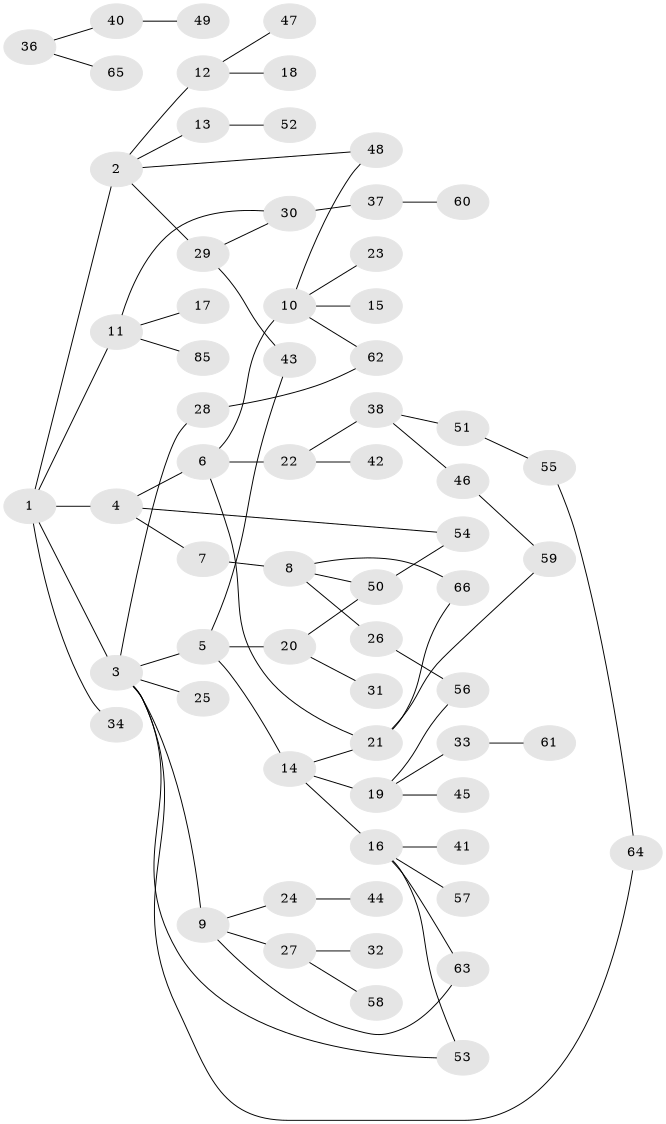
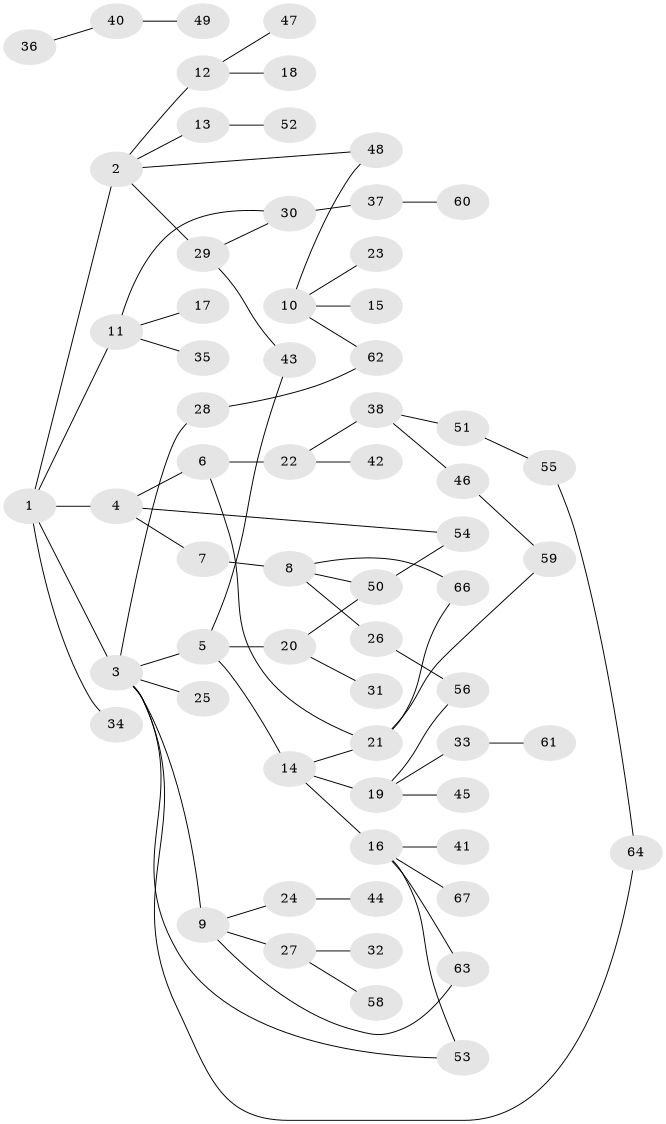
node "65": removed
node "85": label "85" -> "35"
edge "10" -- "6": removed
node "57": label "57" -> "67"
